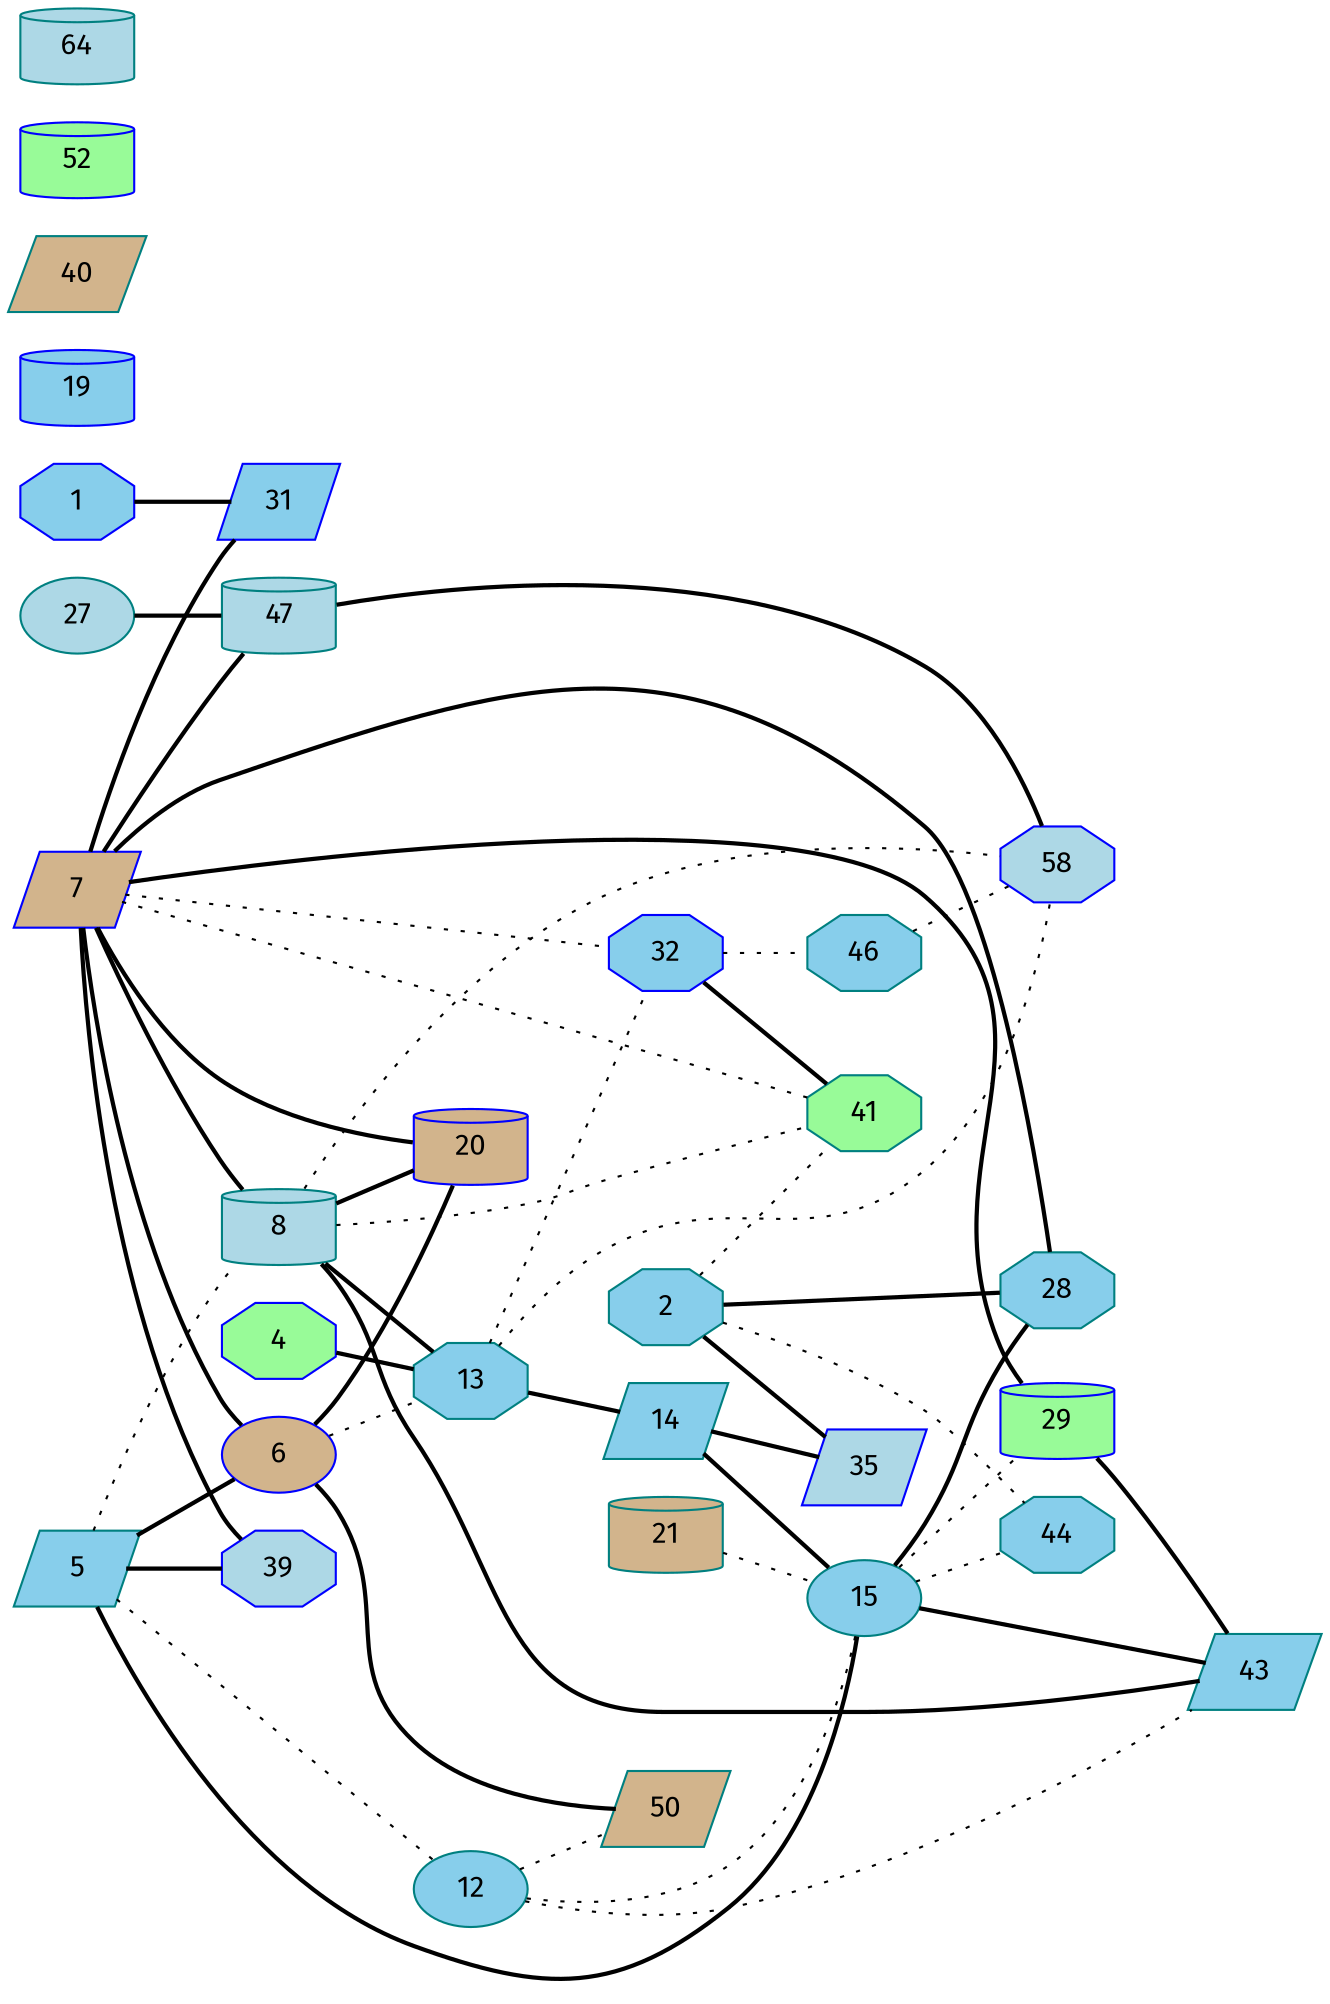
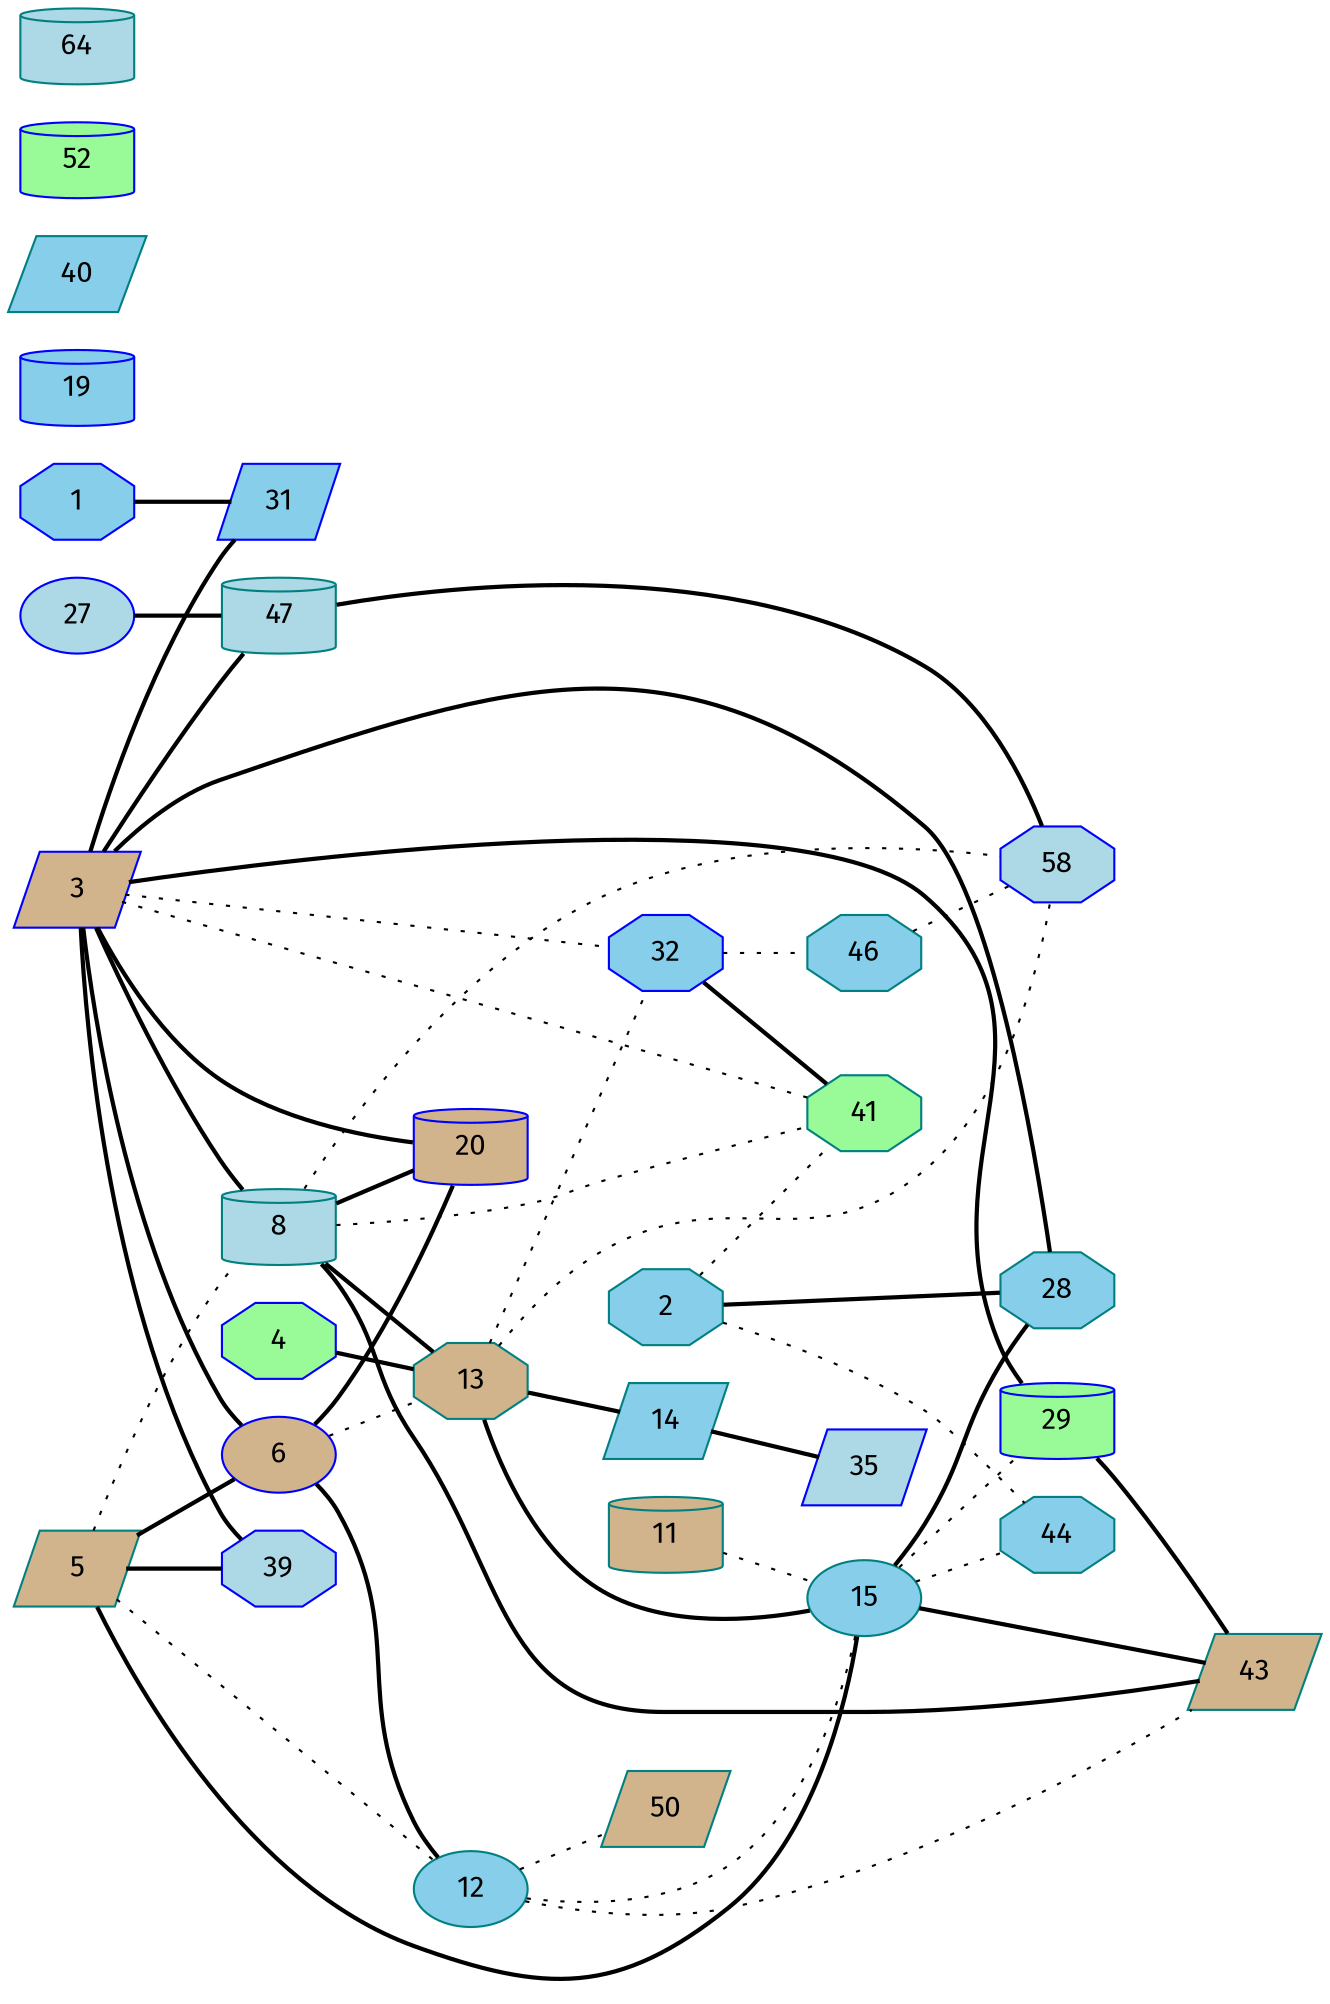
node "40": fillcolor tan -> skyblue
node "27": color teal -> blue
node "7": label "7" -> "3"
node "13": fillcolor skyblue -> tan
edge "2" -- "35": removed
edge "14" -- "15": now "13" -- "15"
node "21": label "21" -> "11"
node "5": fillcolor skyblue -> tan
node "43": fillcolor skyblue -> tan
edge "6" -- "50": now "6" -- "12"
